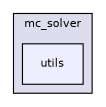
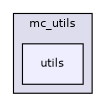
cluster "mc_solver": label "mc_solver" -> "mc_utils"
